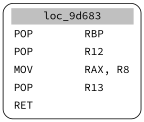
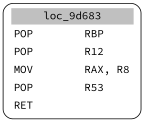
node "loc_9d683": text "POP        R13" -> "POP        R53"
